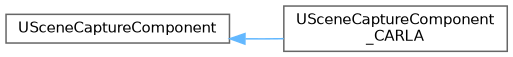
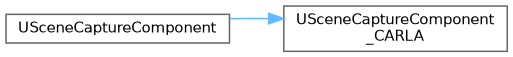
edge "USceneCaptureComponent _CARLA" -> "USceneCaptureComponent": reversed
